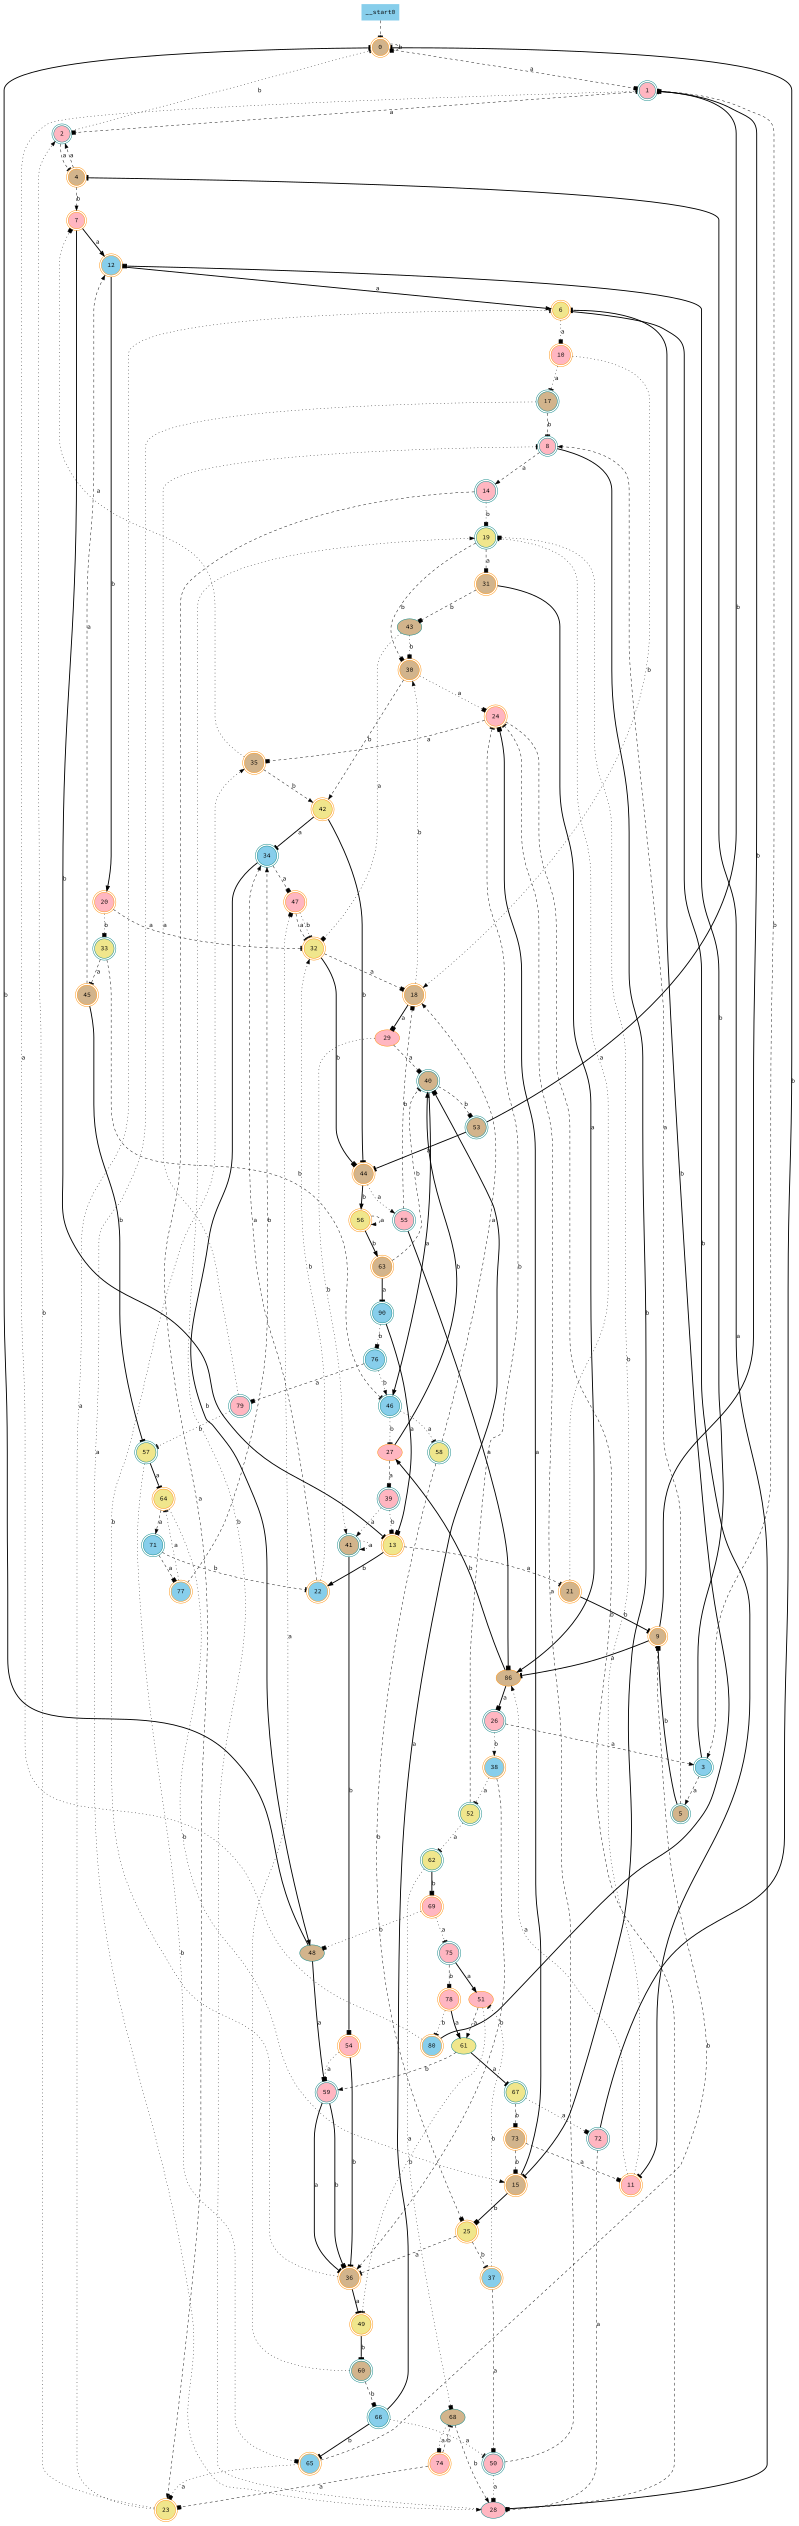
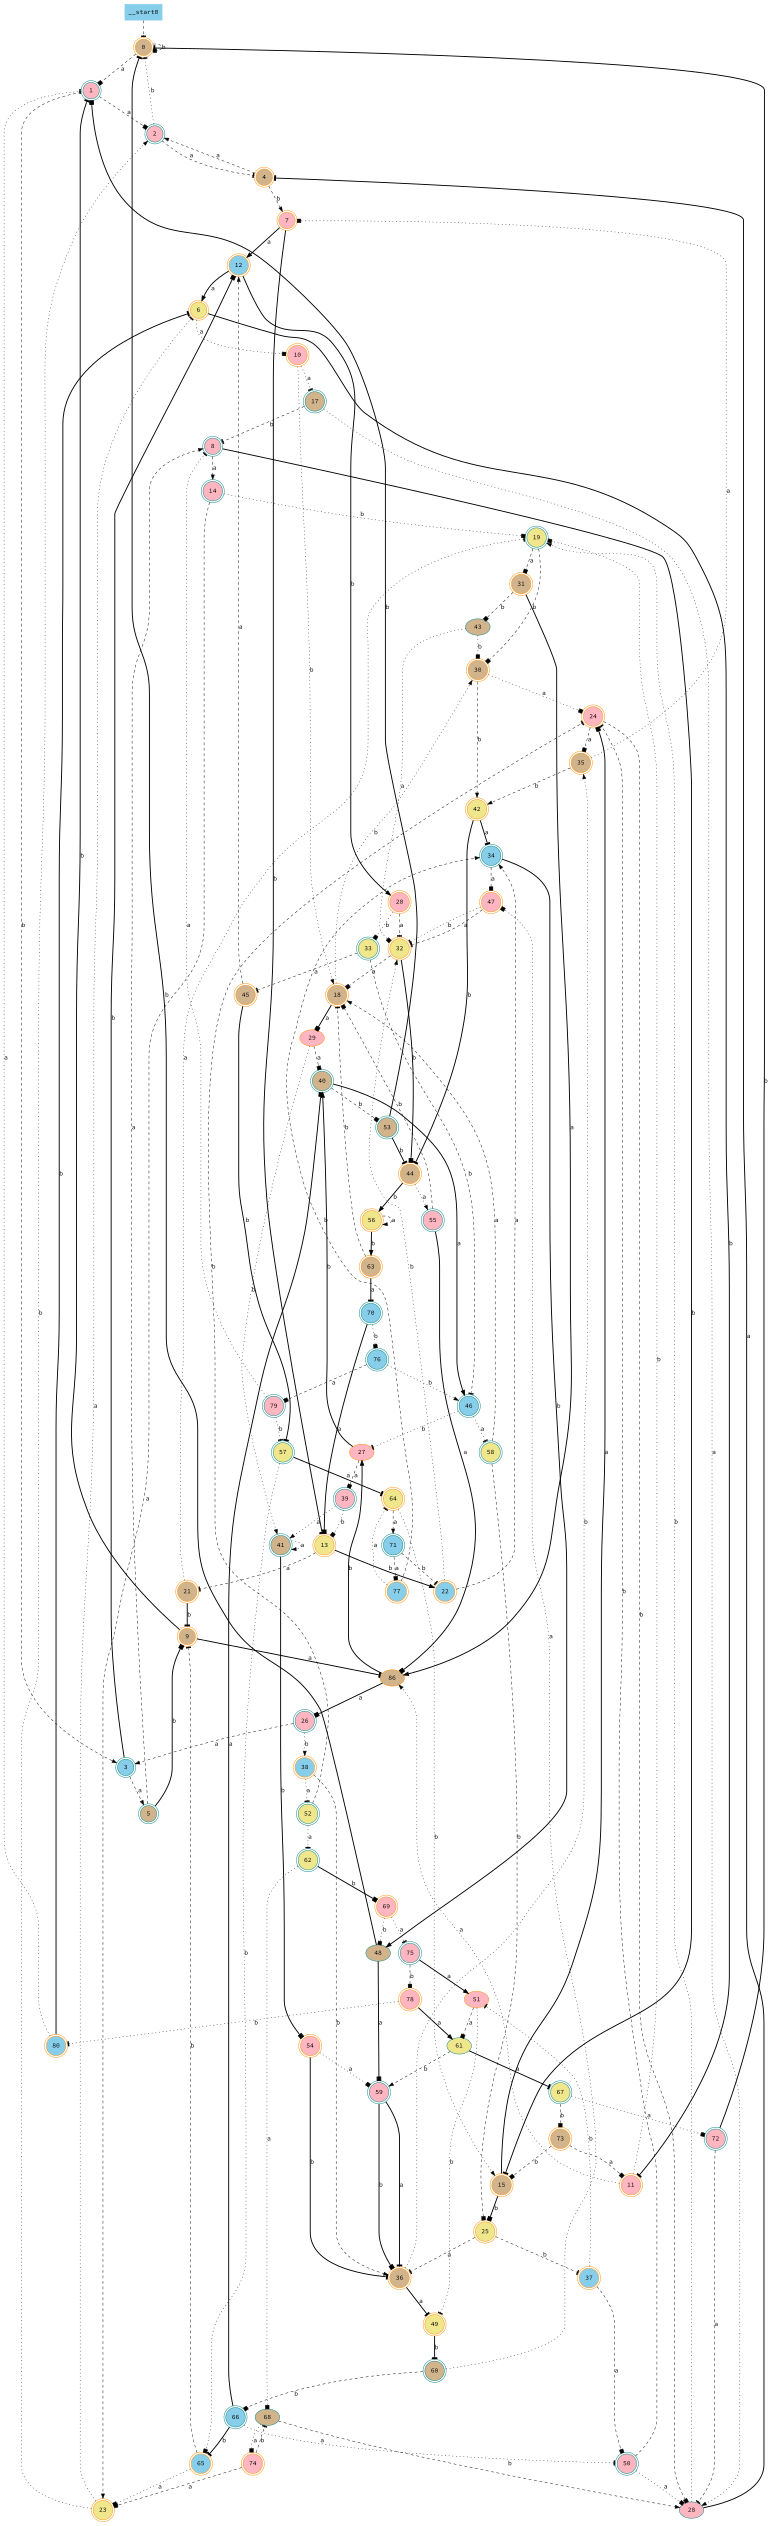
edge "53" -> "44": label "a" -> "b"
edge "63" -> "40": now "63" -> "18"
node "90": label "90" -> "70"
edge "50" -> "24": label "a" -> "b"
edge "51" -> "61": arrowhead normal -> box
